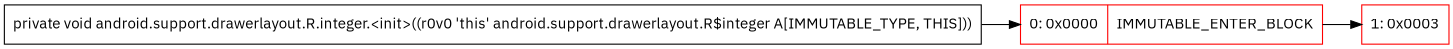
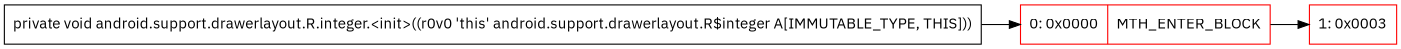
node "0: 0x0000": text "IMMUTABLE_ENTER_BLOCK" -> "MTH_ENTER_BLOCK"
